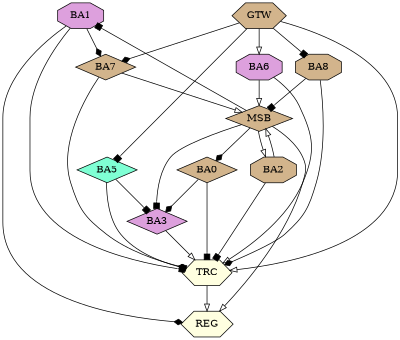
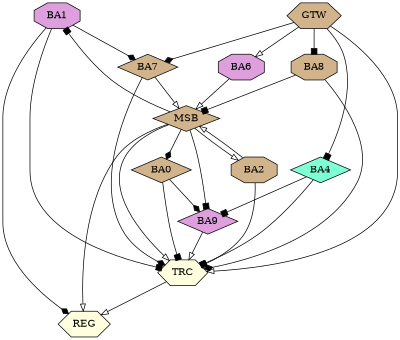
edge "BA6" -> "TRC": now "MSB" -> "TRC"
node "BA5": label "BA5" -> "BA4"
node "BA3": label "BA3" -> "BA9"
